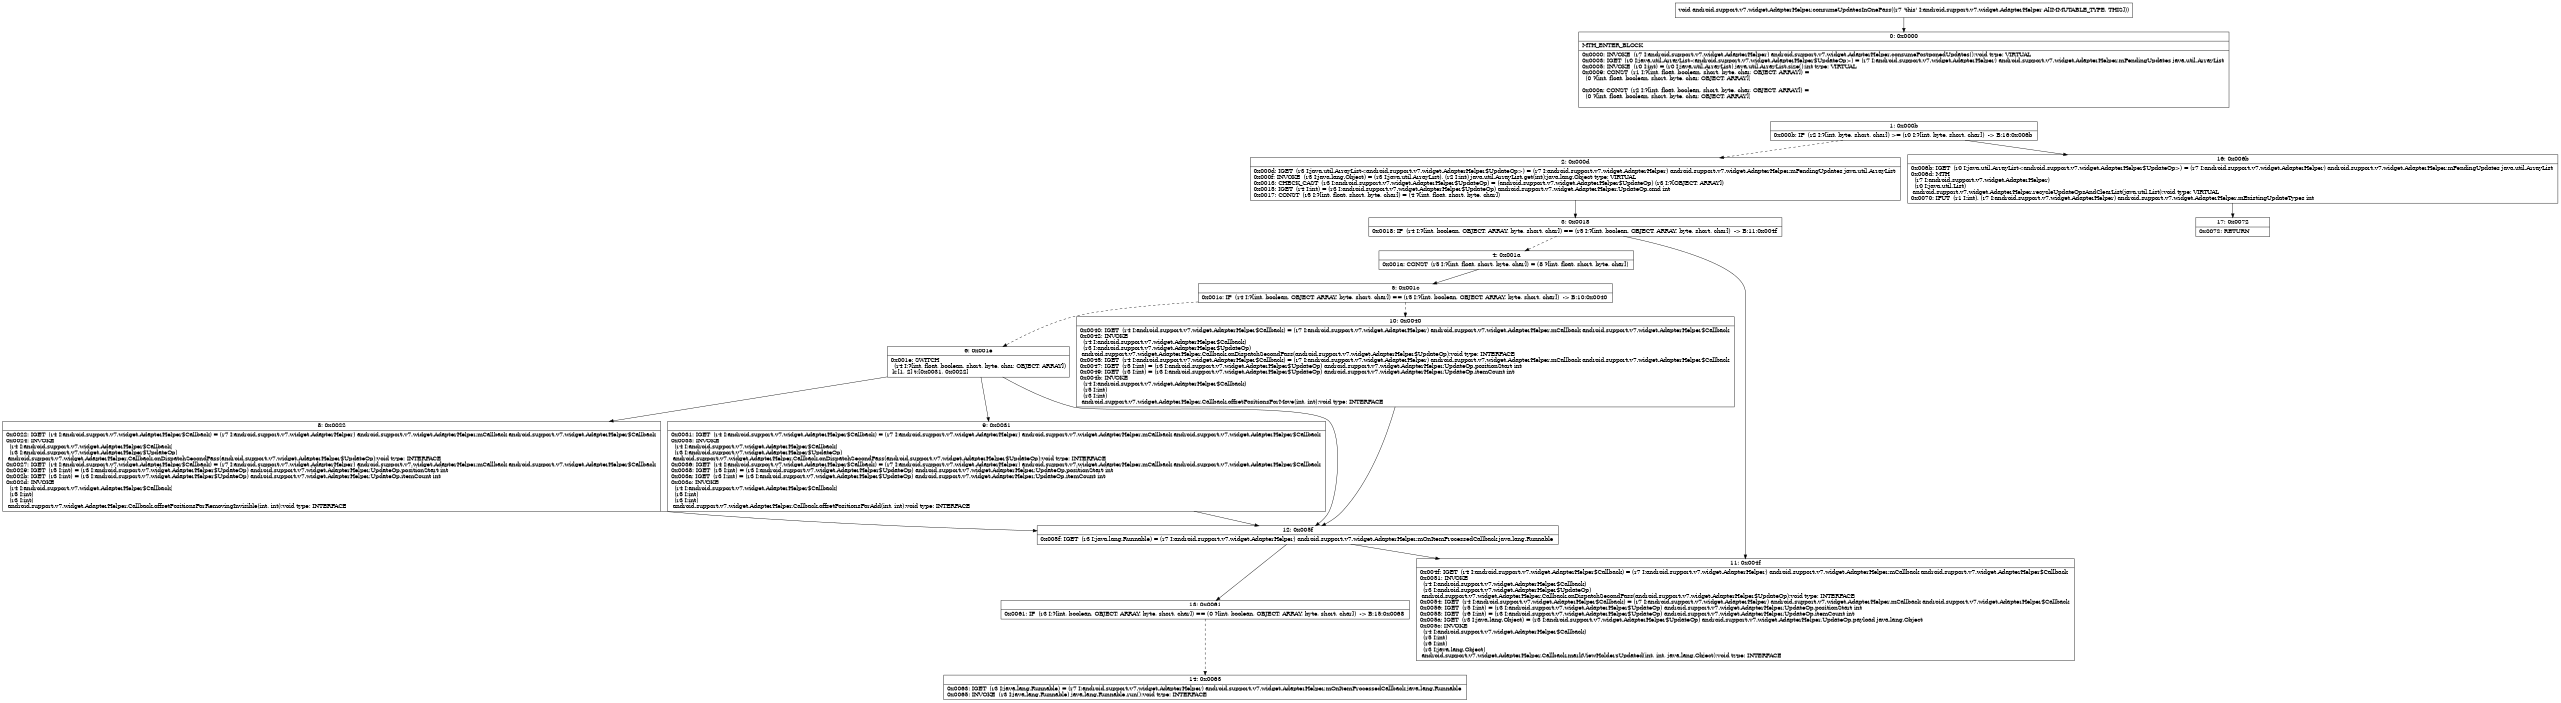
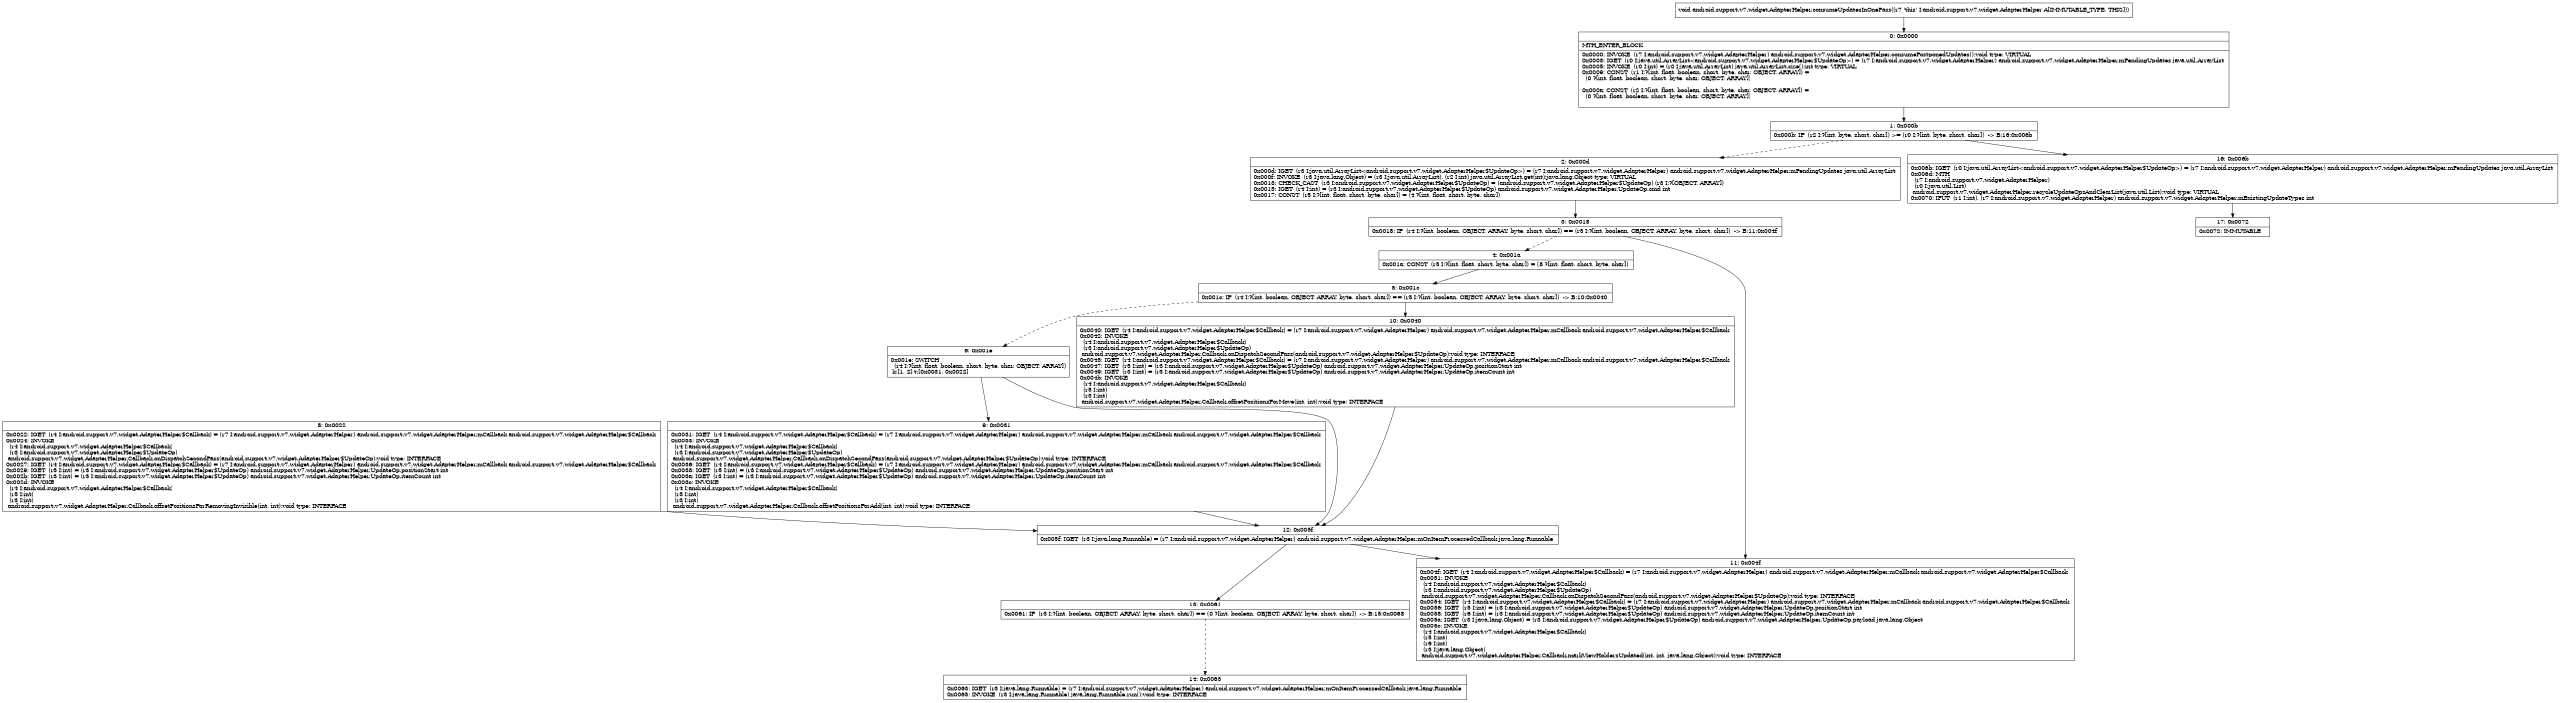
edge "0: 0x0000" -> "1: 0x000b": added
node "17: 0x0072": text "0x0072: RETURN" -> "0x0072: IMMUTABLE"
edge "5: 0x001c" -> "10: 0x0040": style dashed -> solid
edge "6: 0x001e" -> "8: 0x0022": removed
